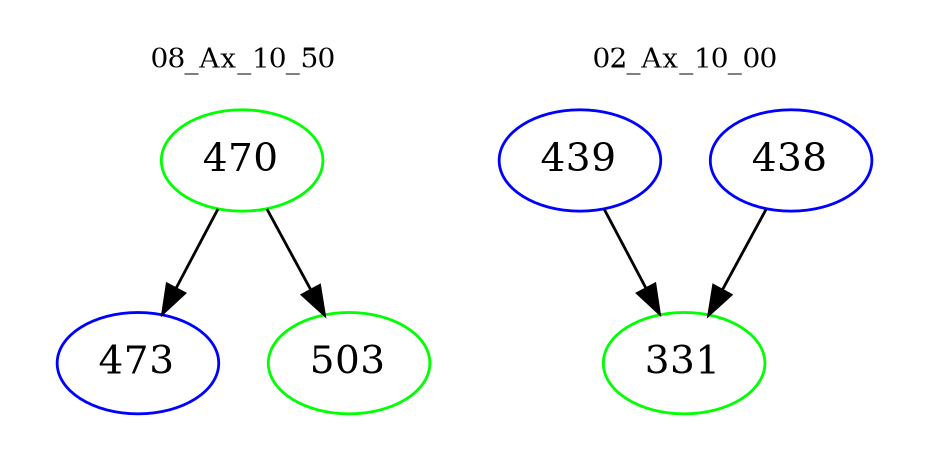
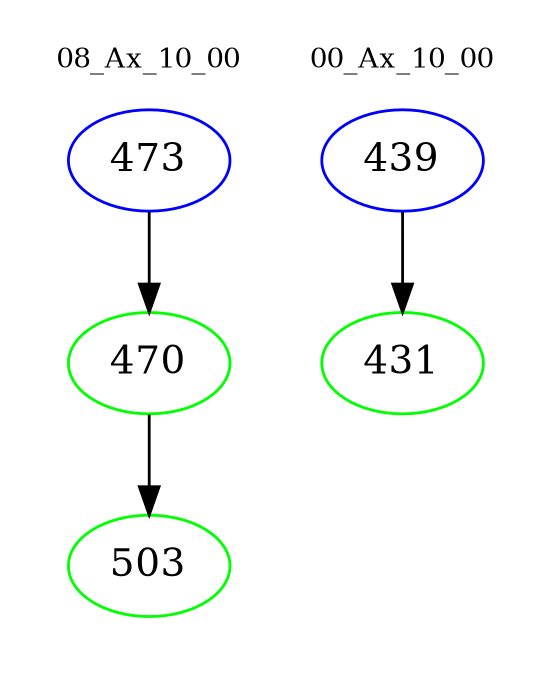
cluster "08_Ax_10_50": label "08_Ax_10_50" -> "08_Ax_10_00"
cluster "02_Ax_10_00": label "02_Ax_10_00" -> "00_Ax_10_00"
node "438": removed
edge "470" -> "473": reversed
node "331": label "331" -> "431"
